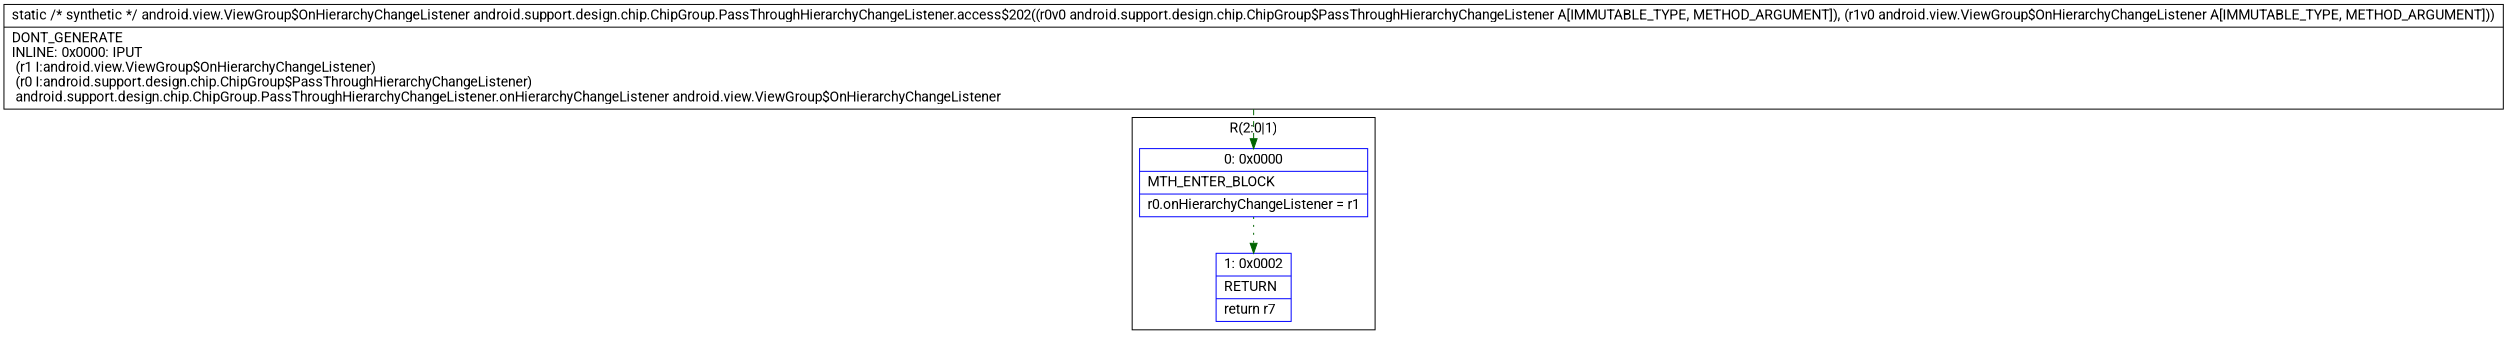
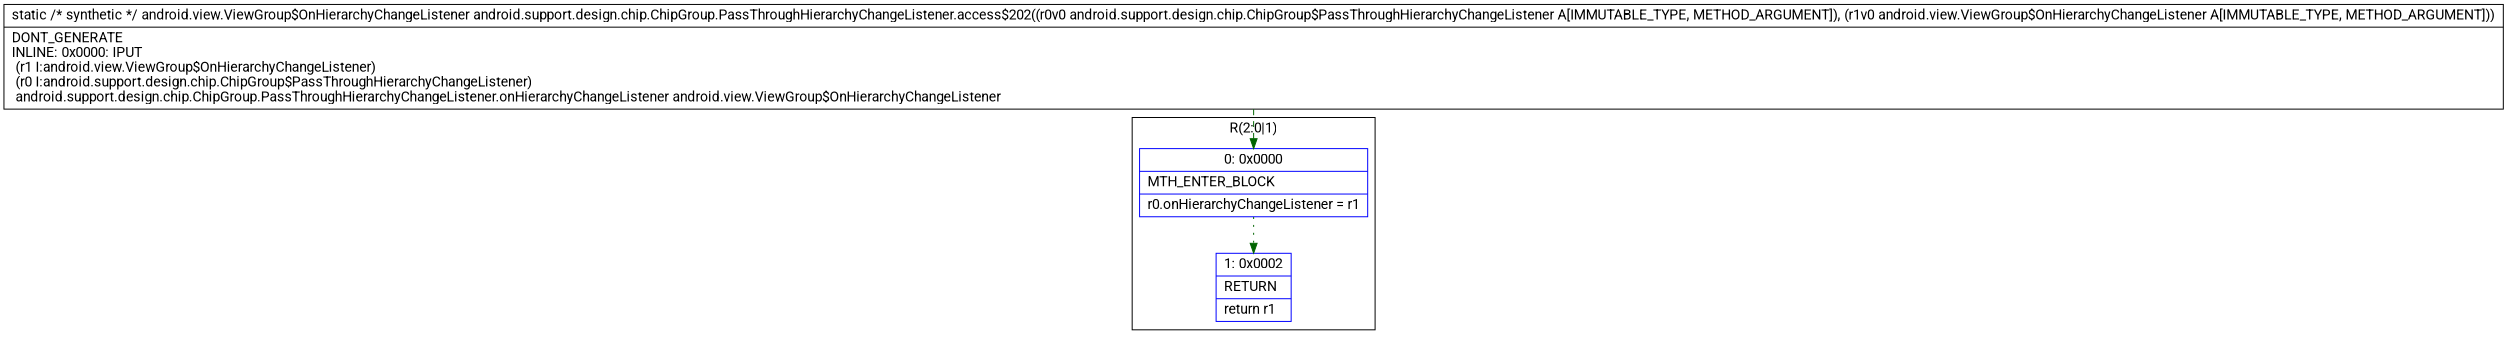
node "1: 0x0002": text "return r7" -> "return r1"
